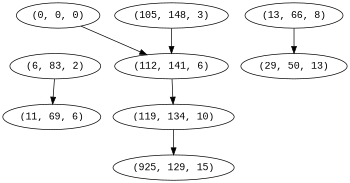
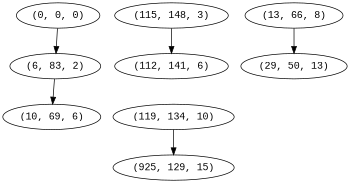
node "(105, 148, 3)": label "(105, 148, 3)" -> "(115, 148, 3)"
edge "(0, 0, 0)" -> "(112, 141, 6)": now "(0, 0, 0)" -> "(6, 83, 2)"
edge "(112, 141, 6)" -> "(119, 134, 10)": removed
node "(11, 69, 6)": label "(11, 69, 6)" -> "(10, 69, 6)"
